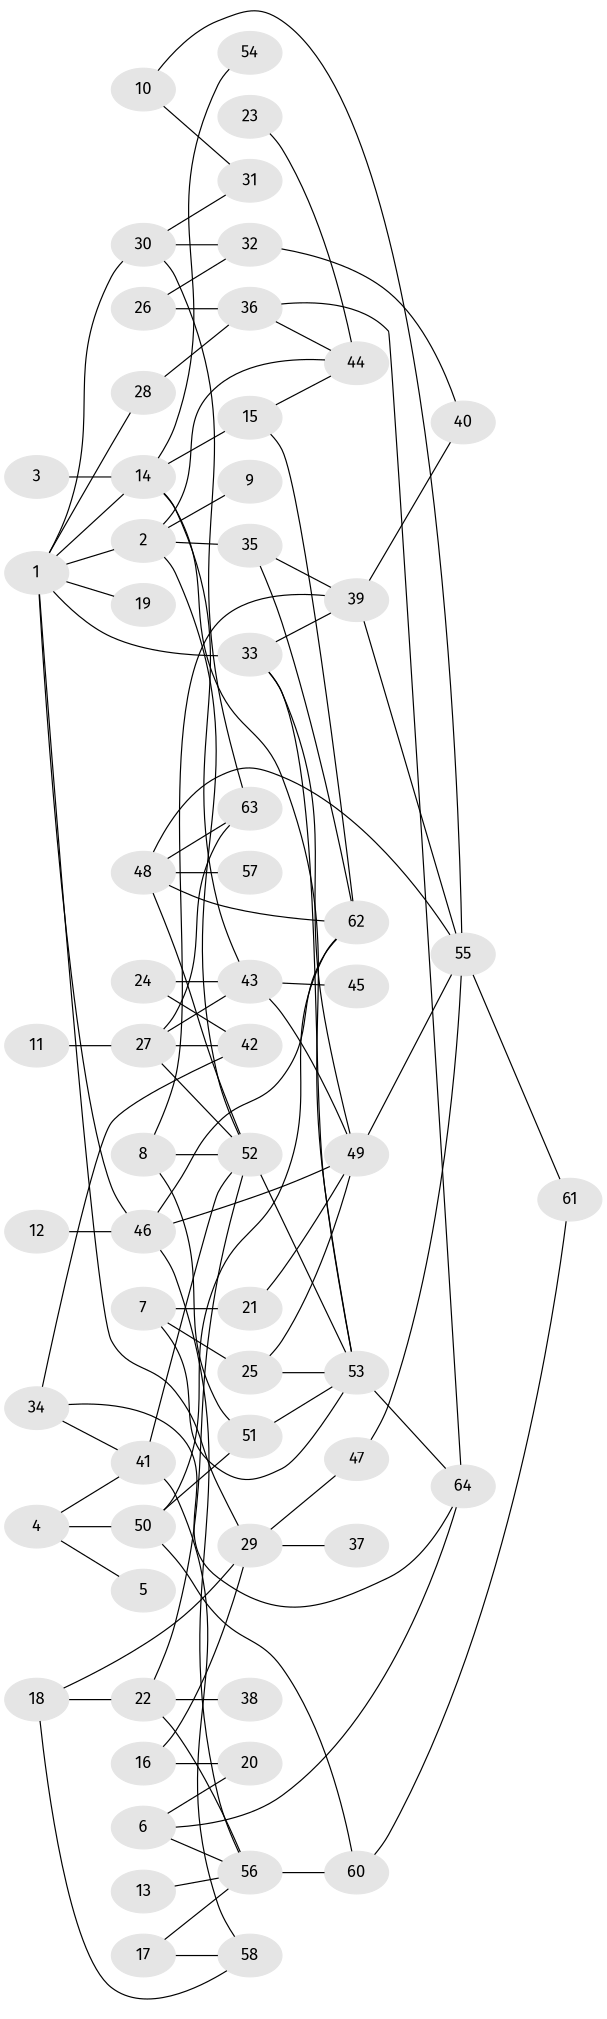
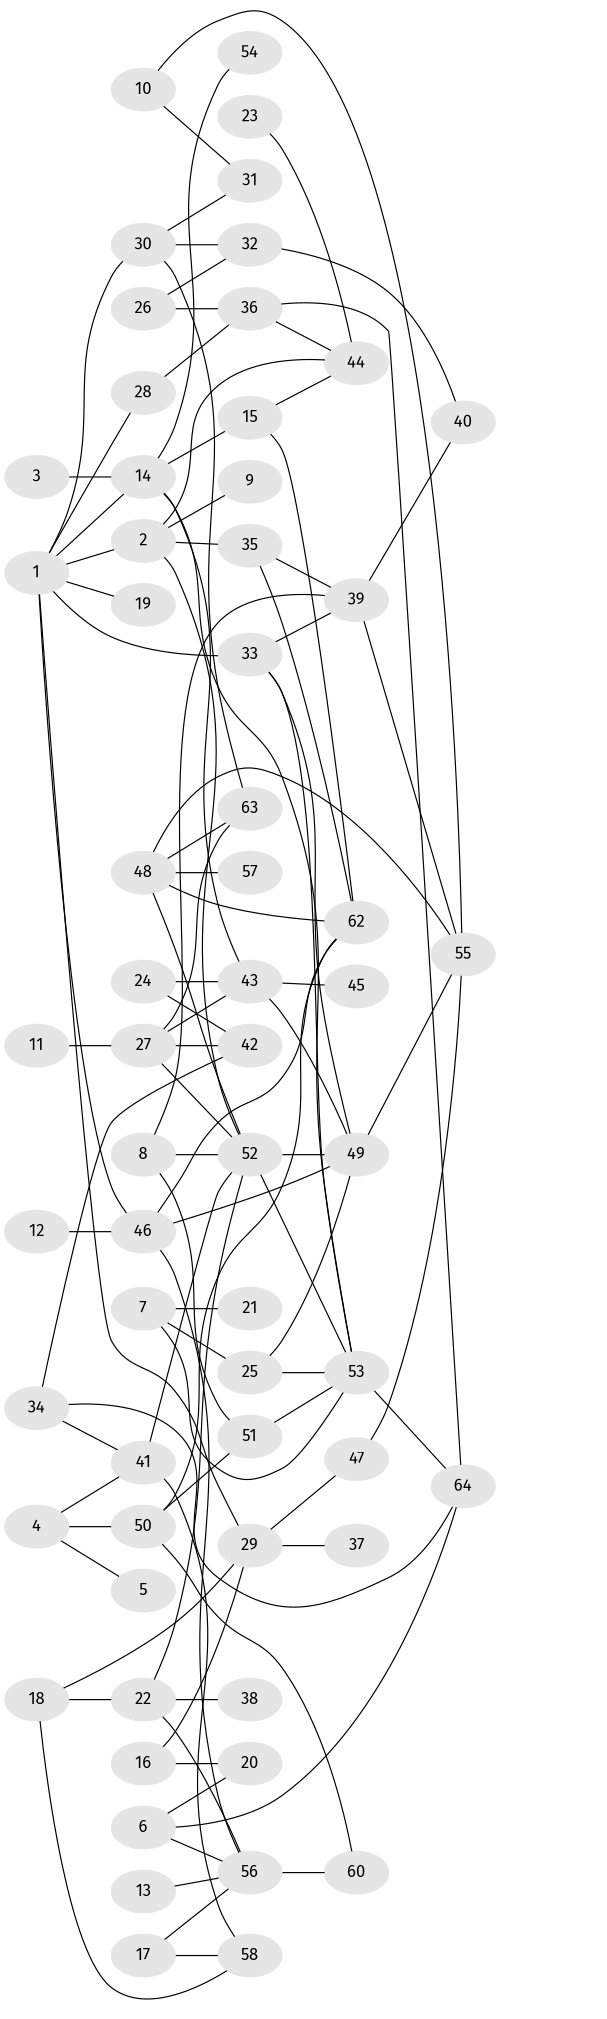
node "61": removed
edge "49" -- "21": now "49" -- "52"
